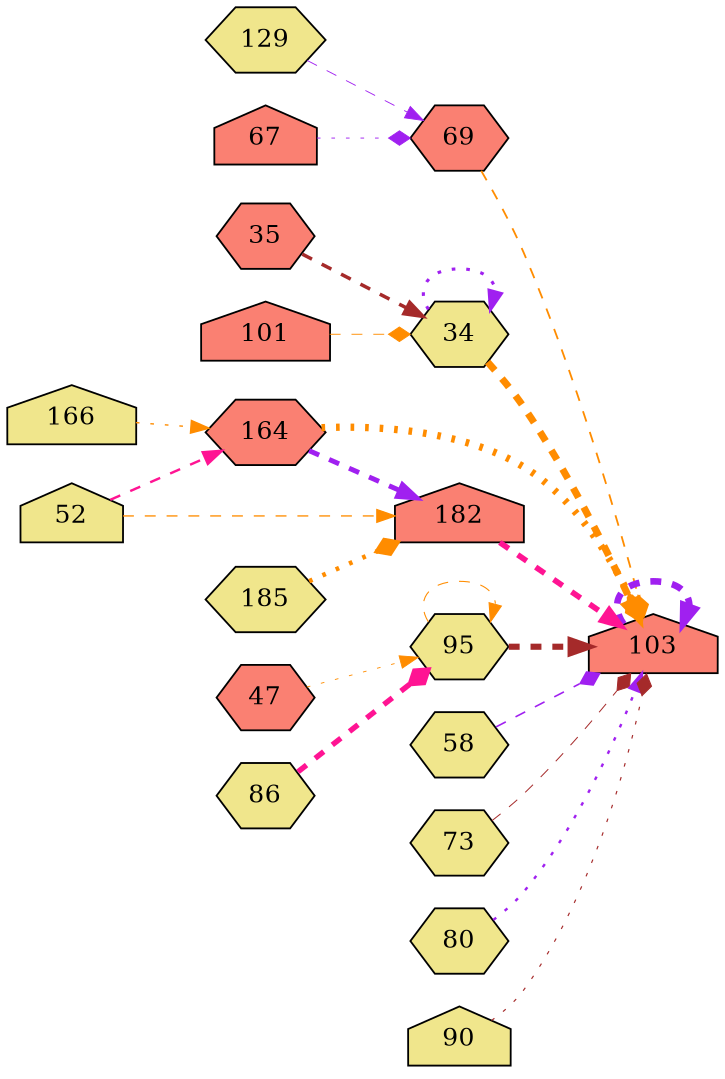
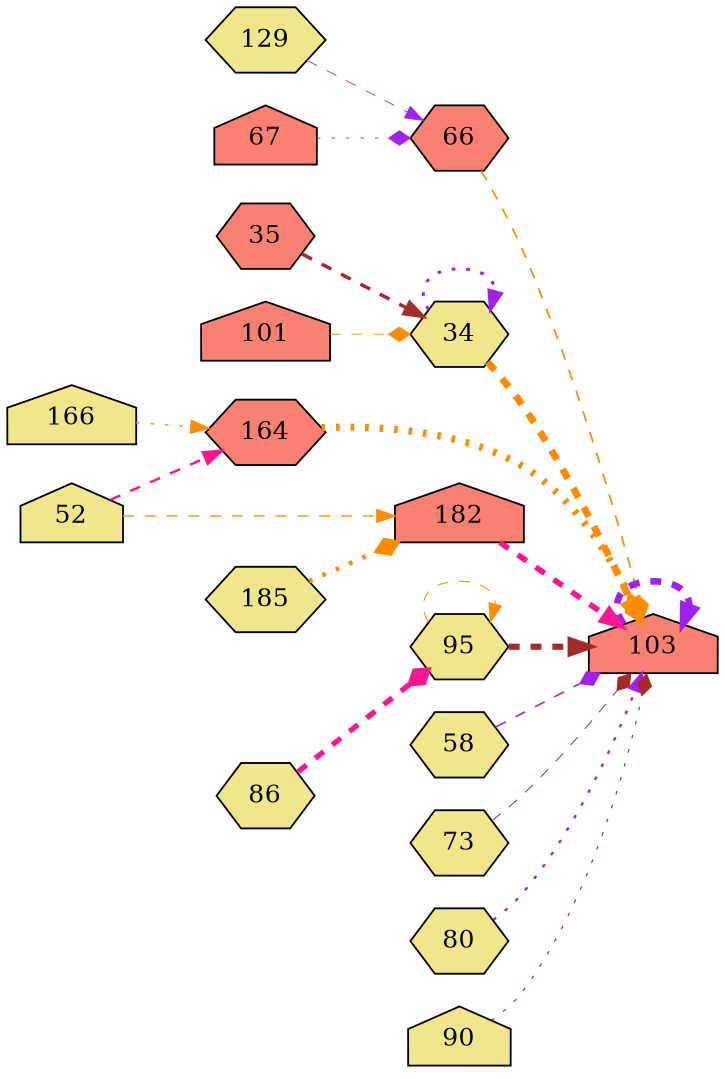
node "69": label "69" -> "66"
edge "164" -> "182": removed
node "47": removed
